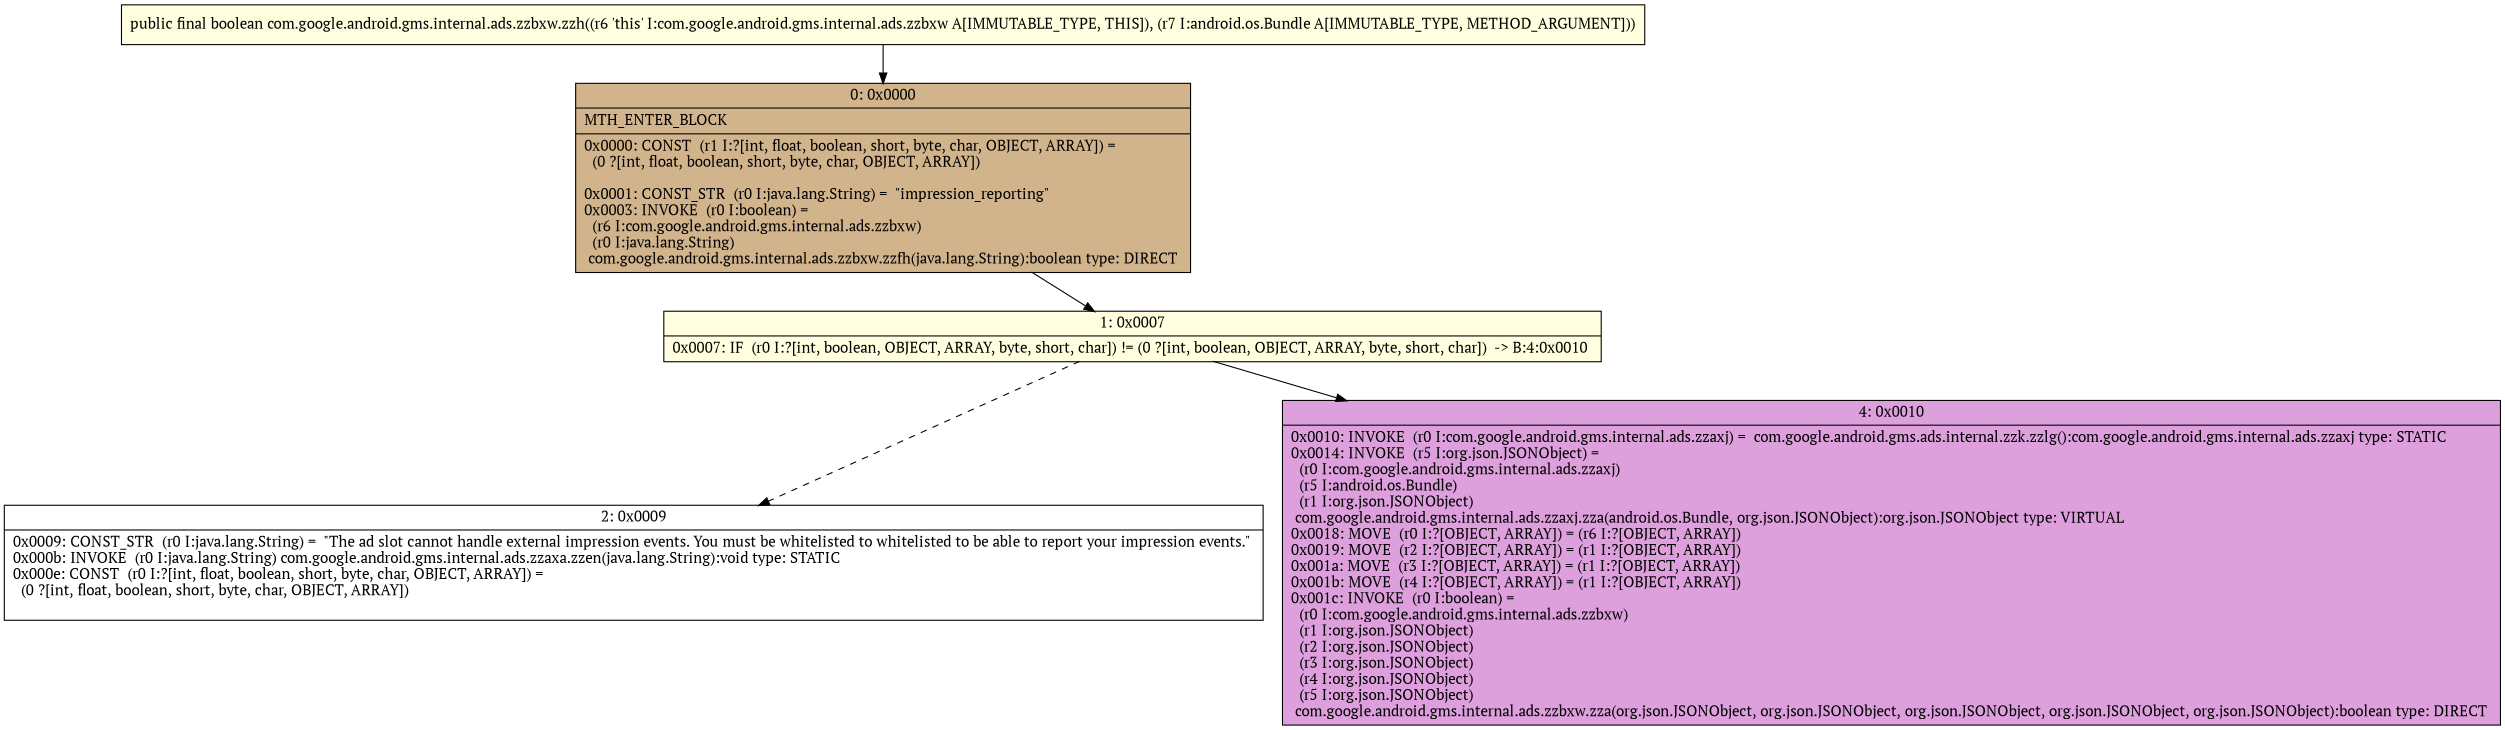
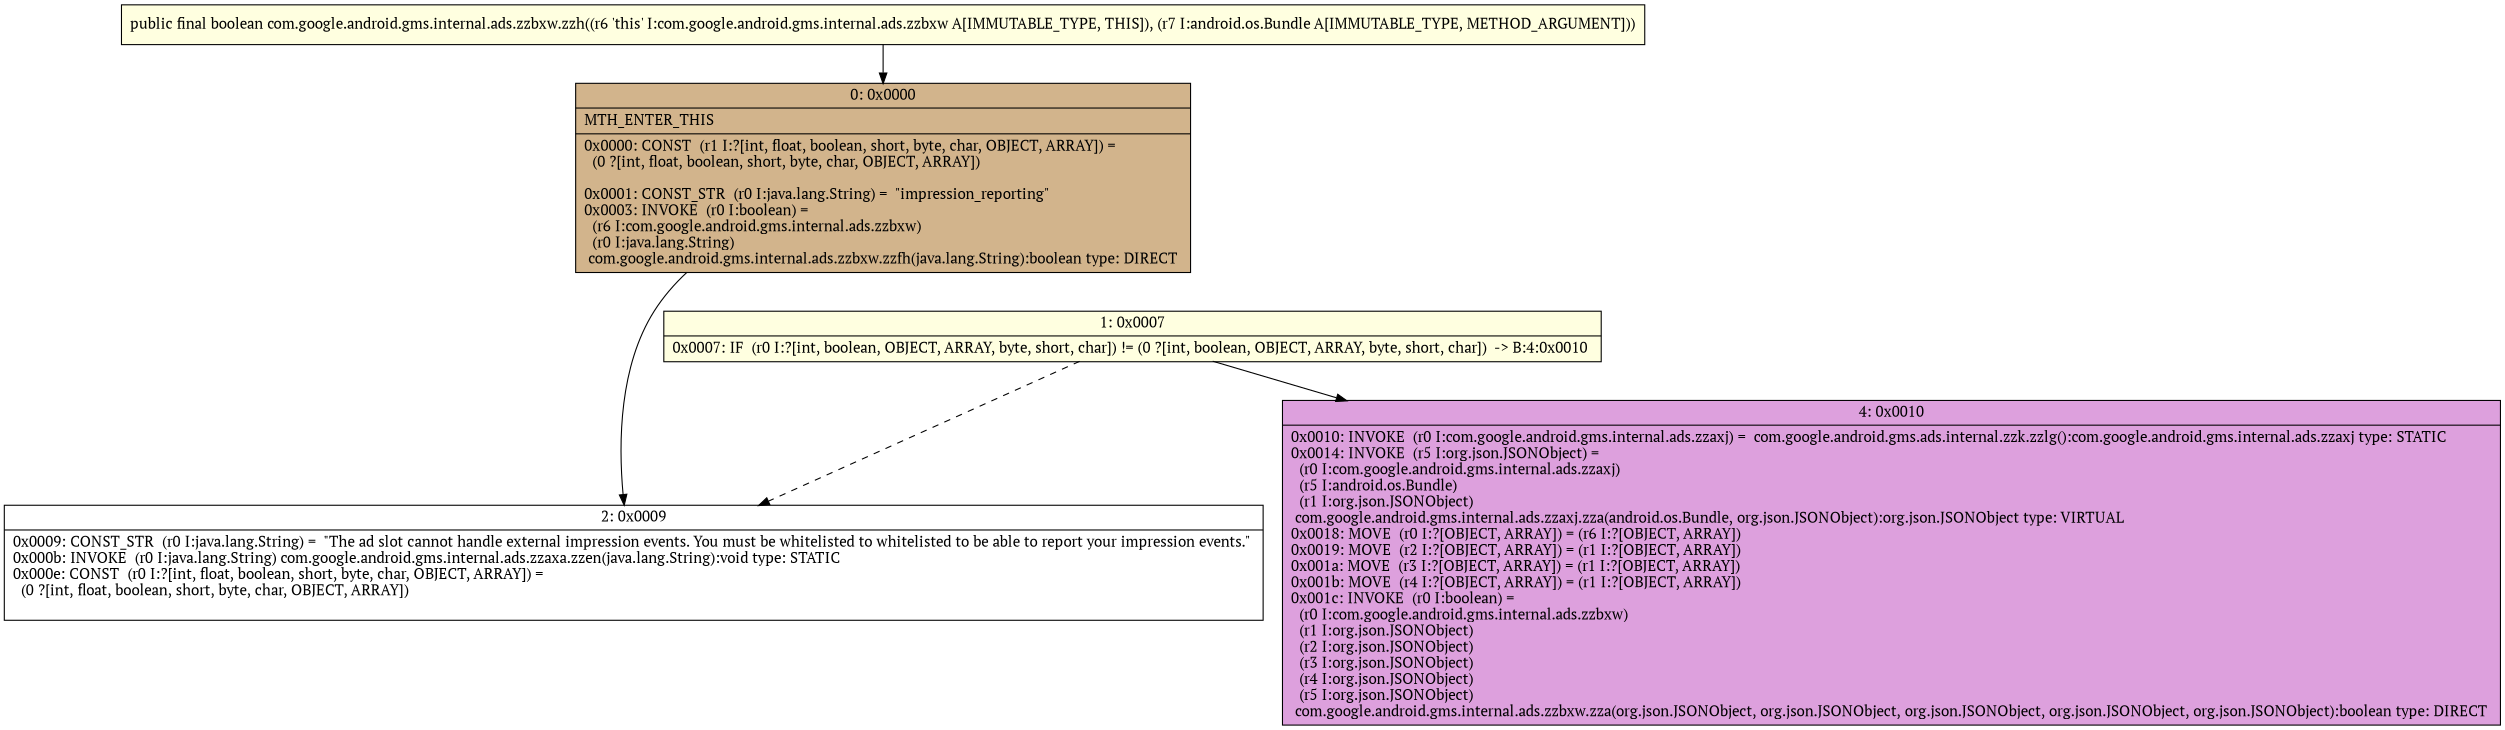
node "0: 0x0000": text "MTH_ENTER_BLOCK" -> "MTH_ENTER_THIS"
edge "0: 0x0000" -> "1: 0x0007": now "0: 0x0000" -> "2: 0x0009"
